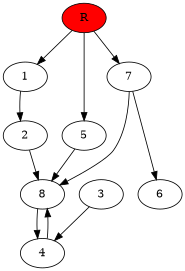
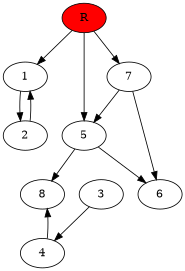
edge "7" -> "8": now "7" -> "5"
edge "2" -> "8": now "2" -> "1"
edge "5" -> "6": added
edge "8" -> "4": removed
